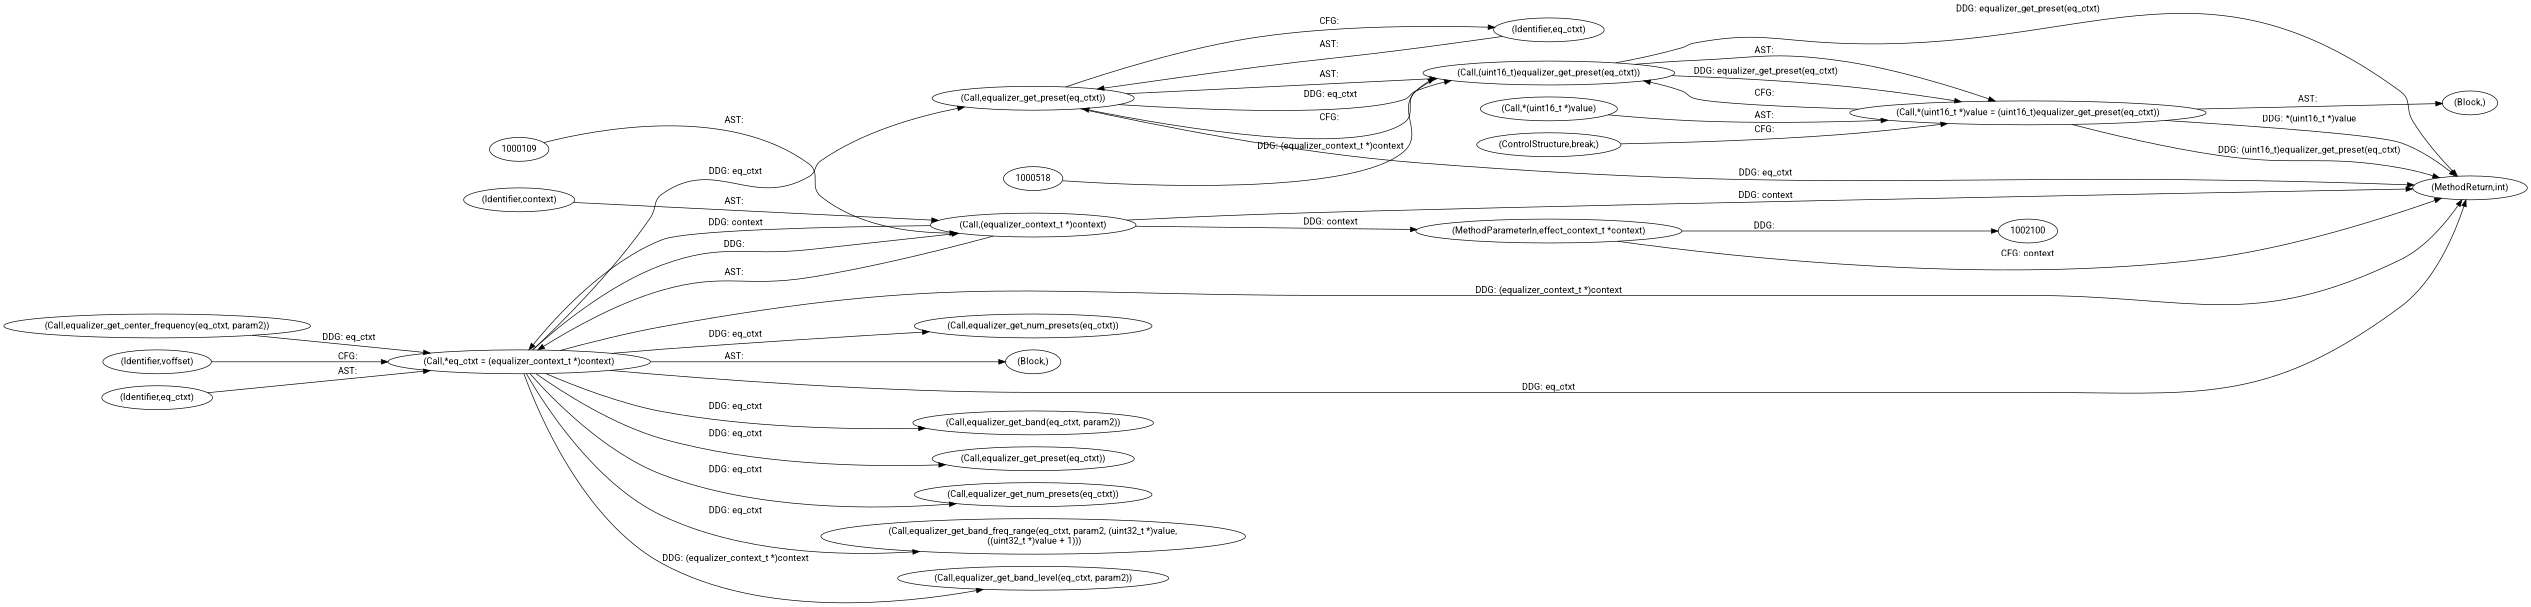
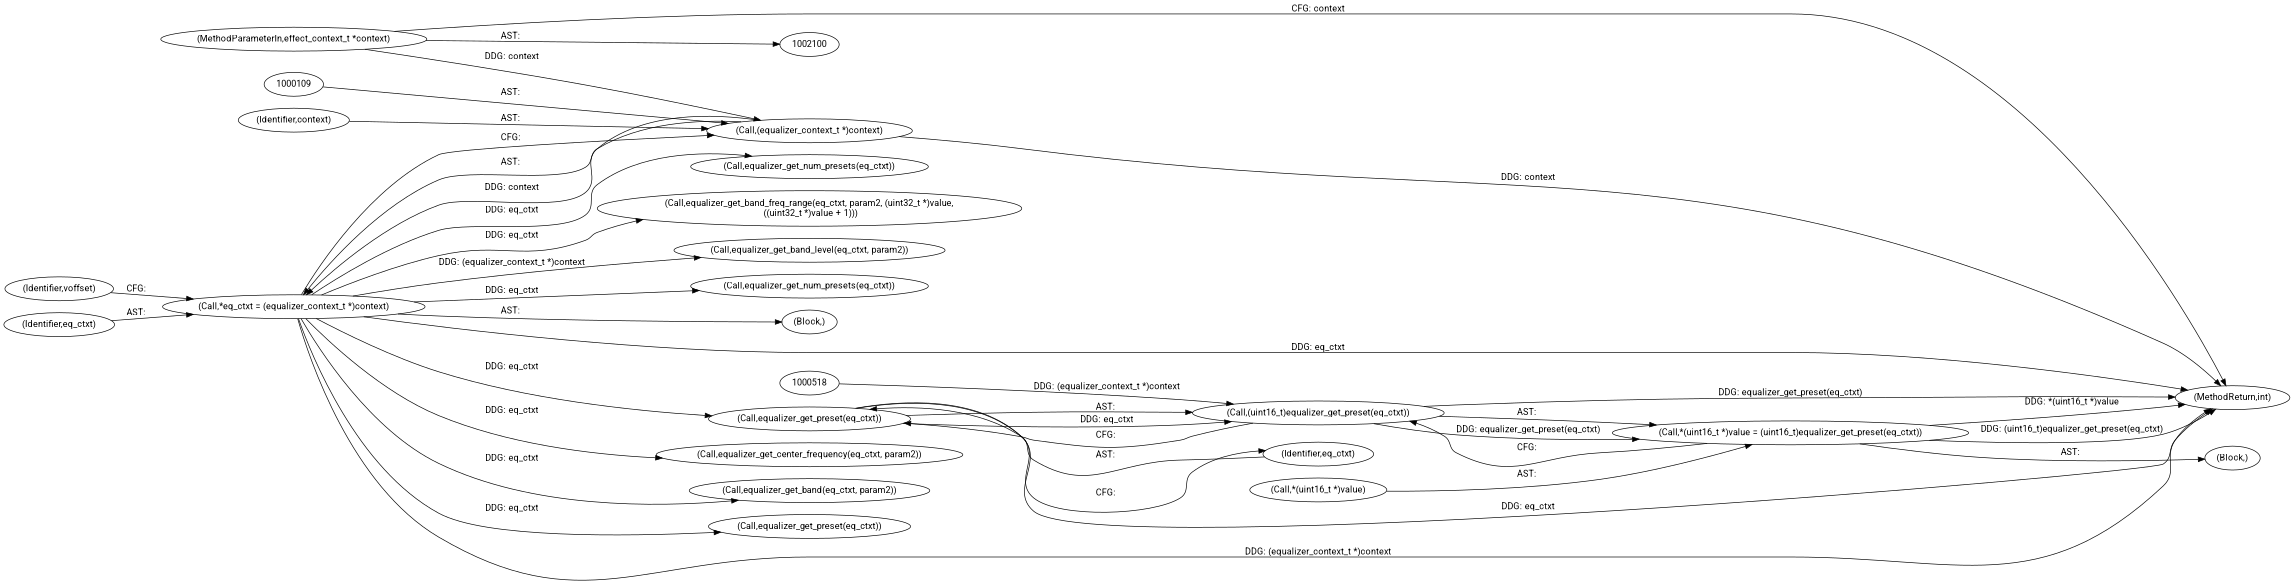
node "(ControlStructure,break;)": removed
edge "(MethodParameterIn,effect_context_t *context)" -> "1002100": label "DDG: " -> "AST: "
edge "(Call,(equalizer_context_t *)context)" -> "(MethodParameterIn,effect_context_t *context)": reversed
edge "(Call,*eq_ctxt = (equalizer_context_t *)context)" -> "(Call,(equalizer_context_t *)context)": label "DDG: " -> "CFG: "
edge "(Call,equalizer_get_center_frequency(eq_ctxt, param2))" -> "(Call,*eq_ctxt = (equalizer_context_t *)context)": reversed
